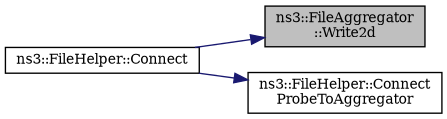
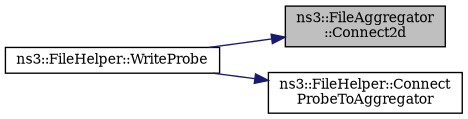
node "ns3::FileAggregator ::Write2d": label "ns3::FileAggregator ::Write2d" -> "ns3::FileAggregator ::Connect2d"
node "ns3::FileHelper::Connect": label "ns3::FileHelper::Connect" -> "ns3::FileHelper::WriteProbe"
